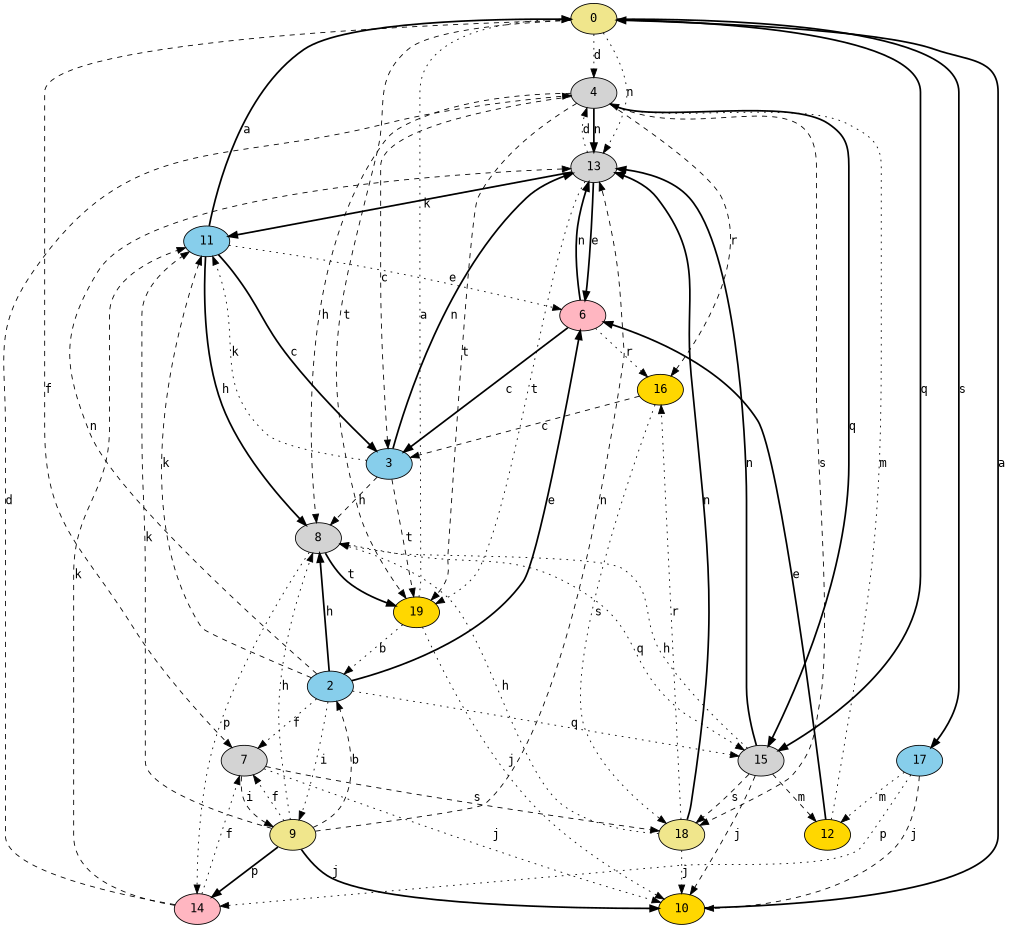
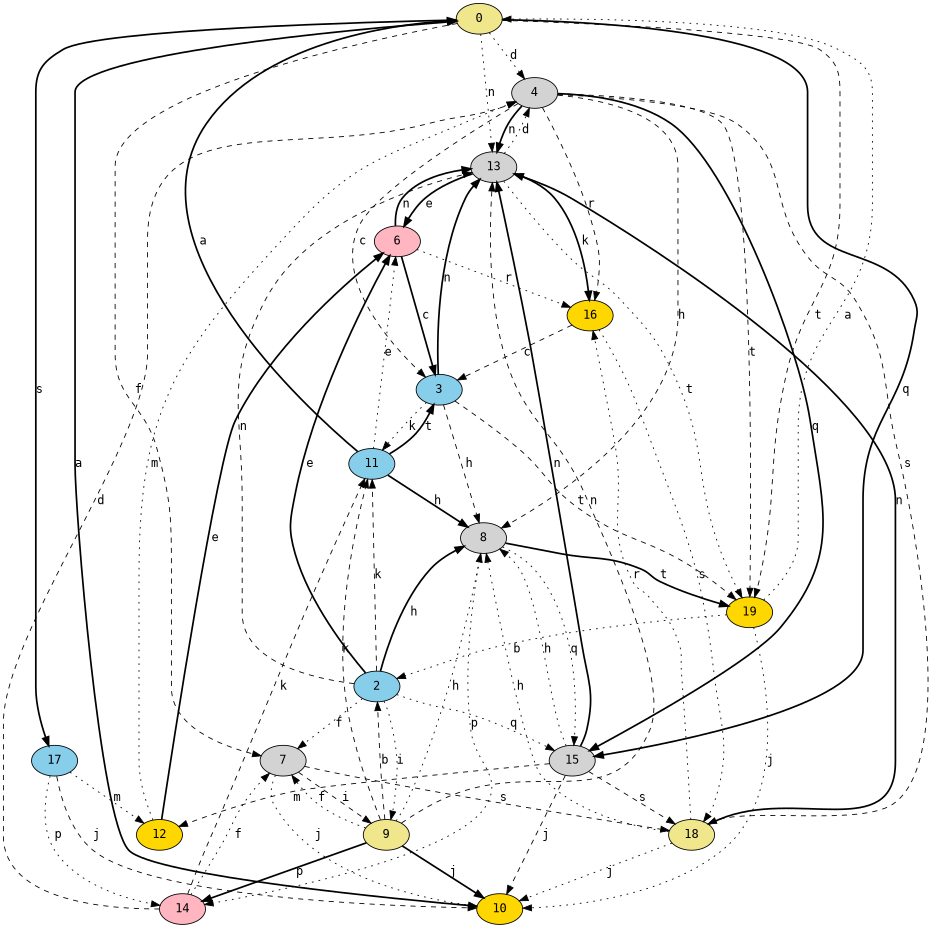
edge "13" -> "11": now "13" -> "16"
edge "11" -> "3": label "c" -> "t"
